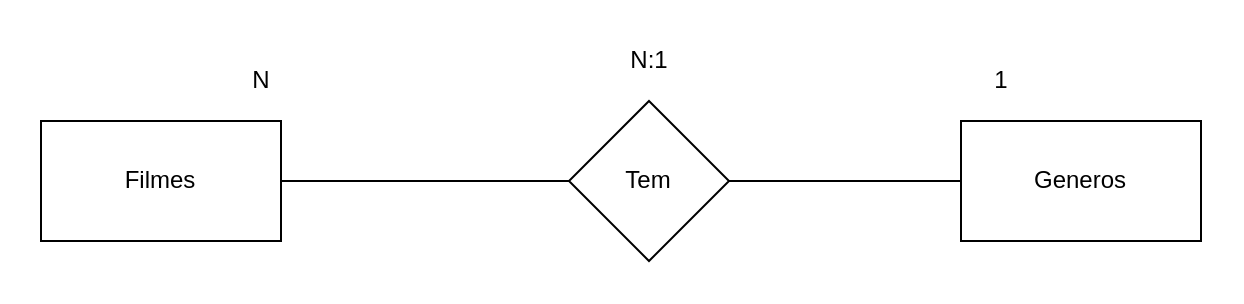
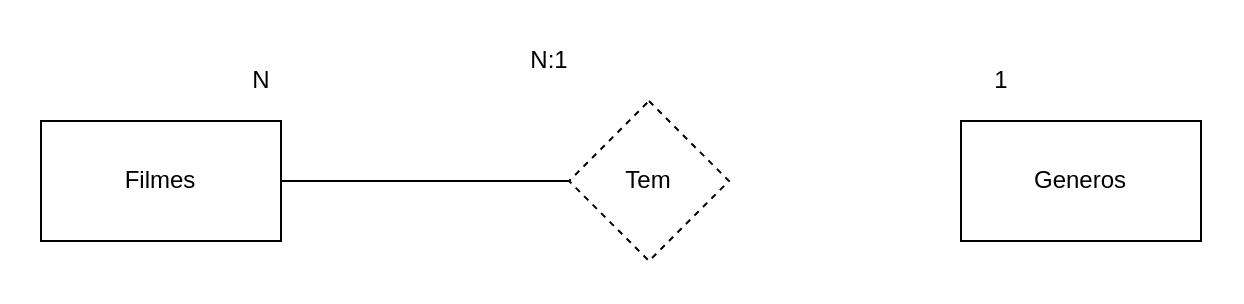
node "N:1": moved (649, 61) -> (549, 61)
node "Tem": style solid -> dashed
edge "Tem" -- "Generos": removed
